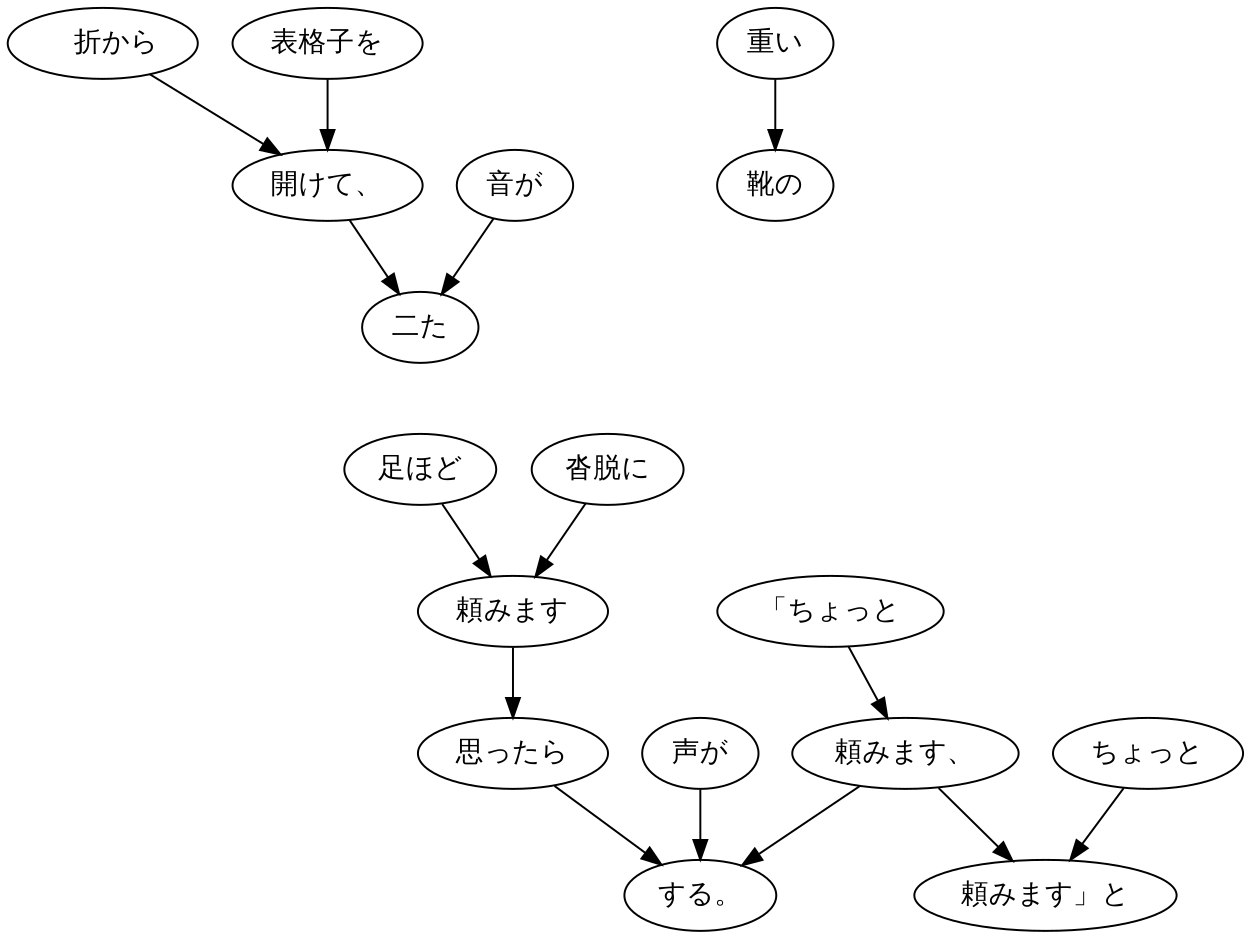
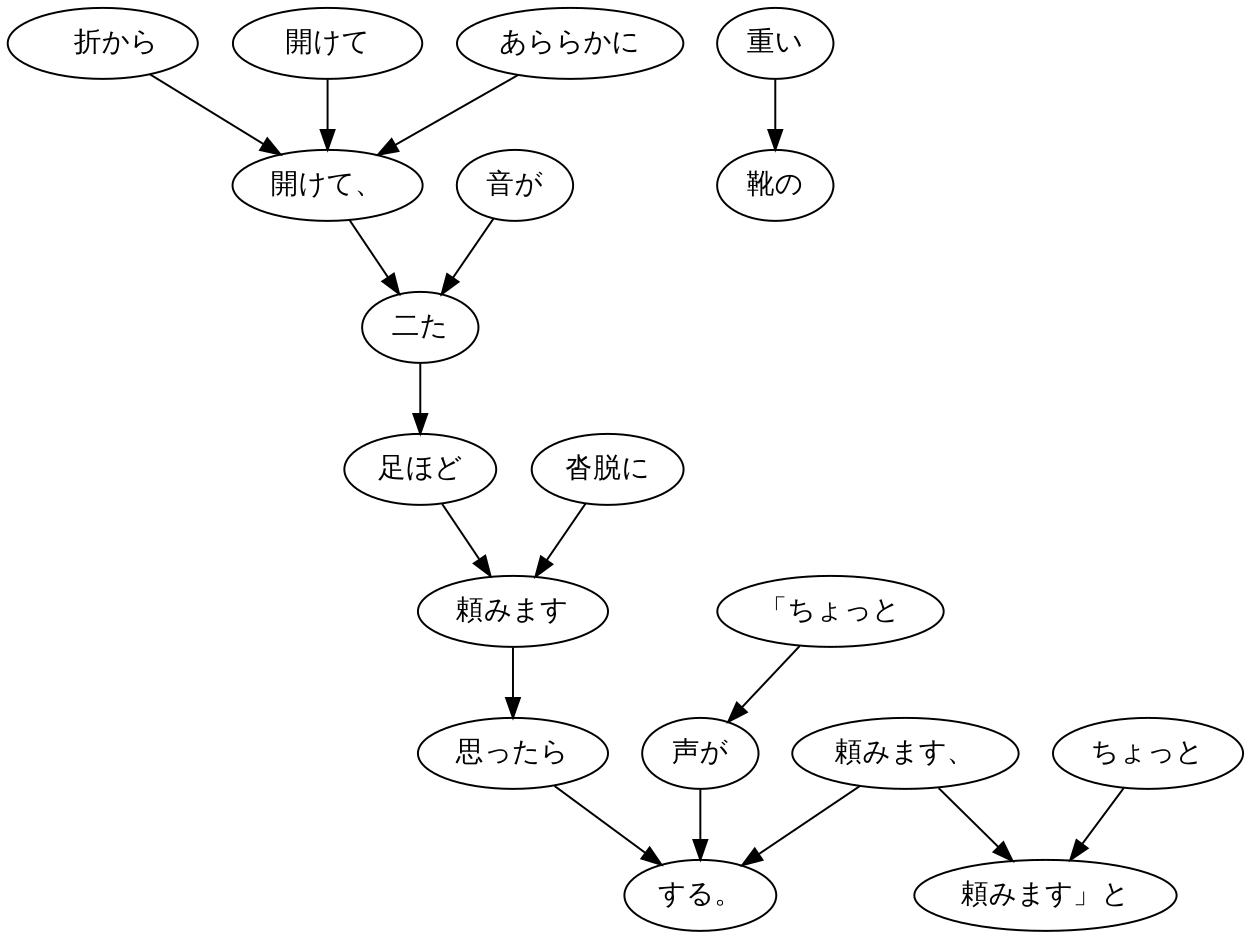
node "表格子を": label "表格子を" -> "開けて"
node "あららかに": added
edge "二た" -> "足ほど": added
edge "「ちょっと" -> "頼みます、": now "「ちょっと" -> "声が"
